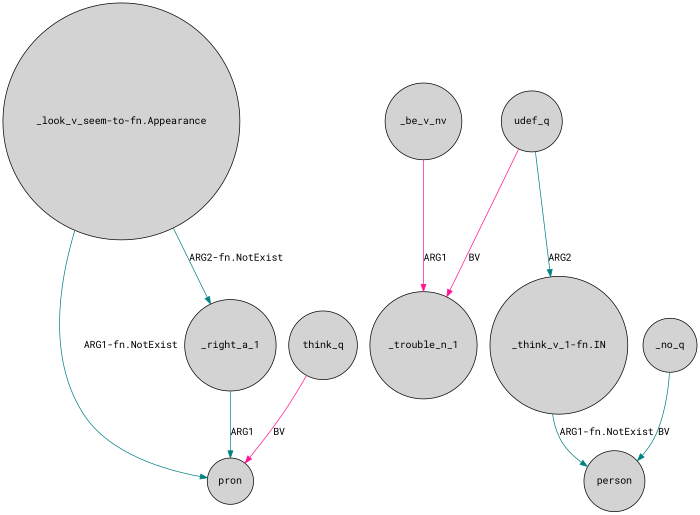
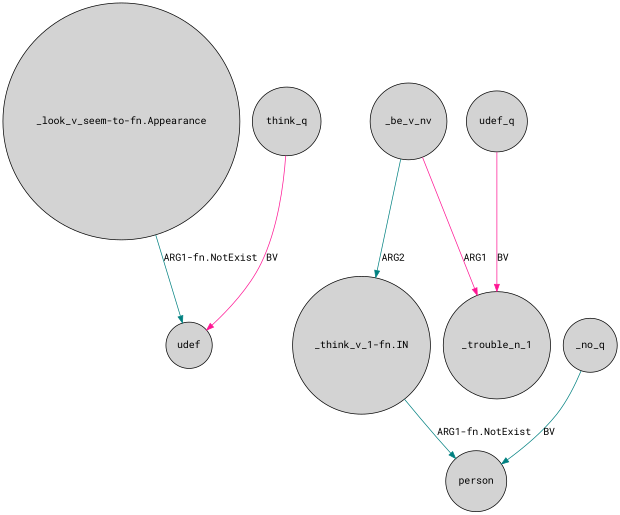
edge "udef_q" -> "_think_v_1-fn.IN": now "_be_v_nv" -> "_think_v_1-fn.IN"
node "_right_a_1": removed
node "pron": label "pron" -> "udef"
